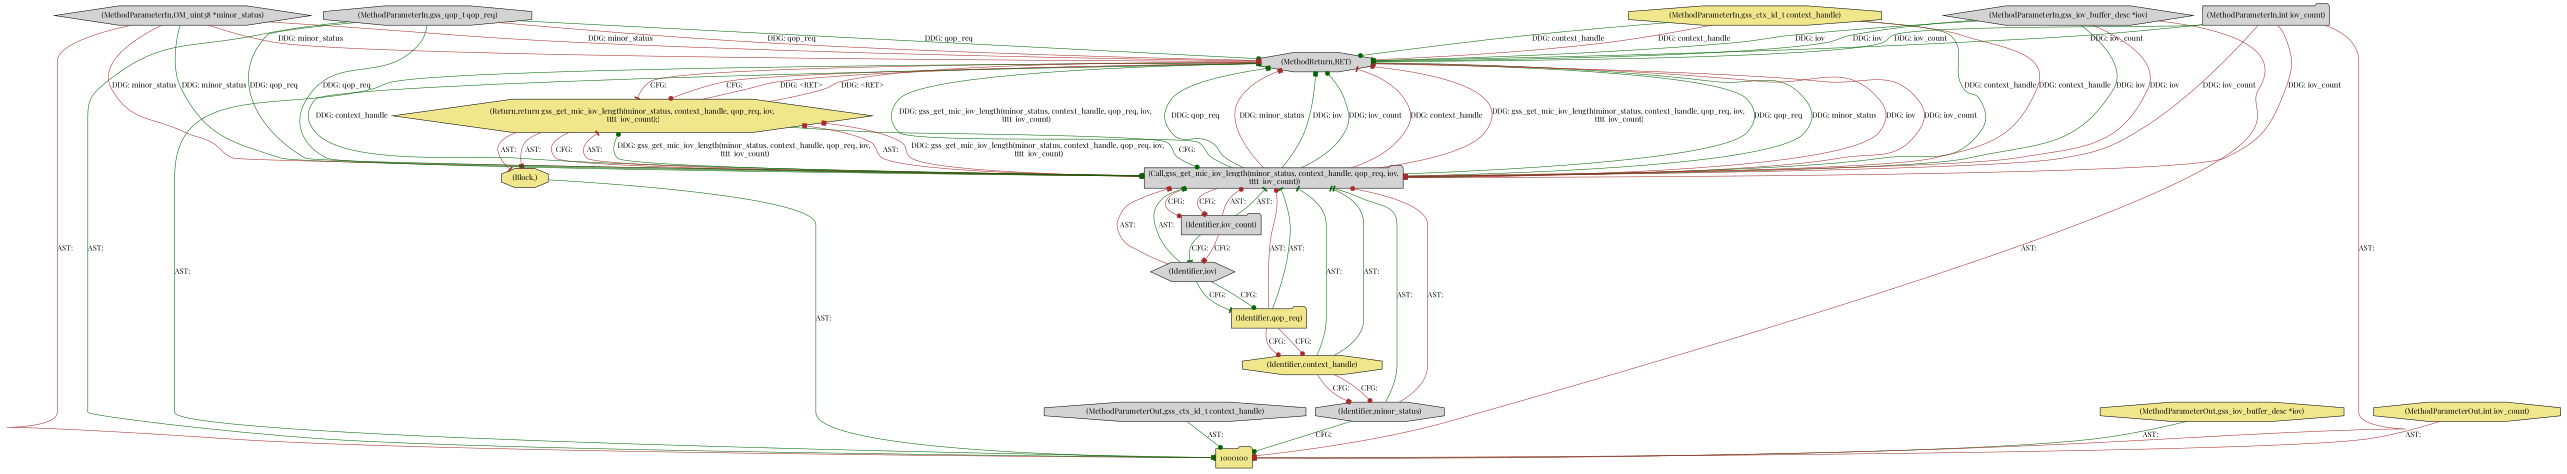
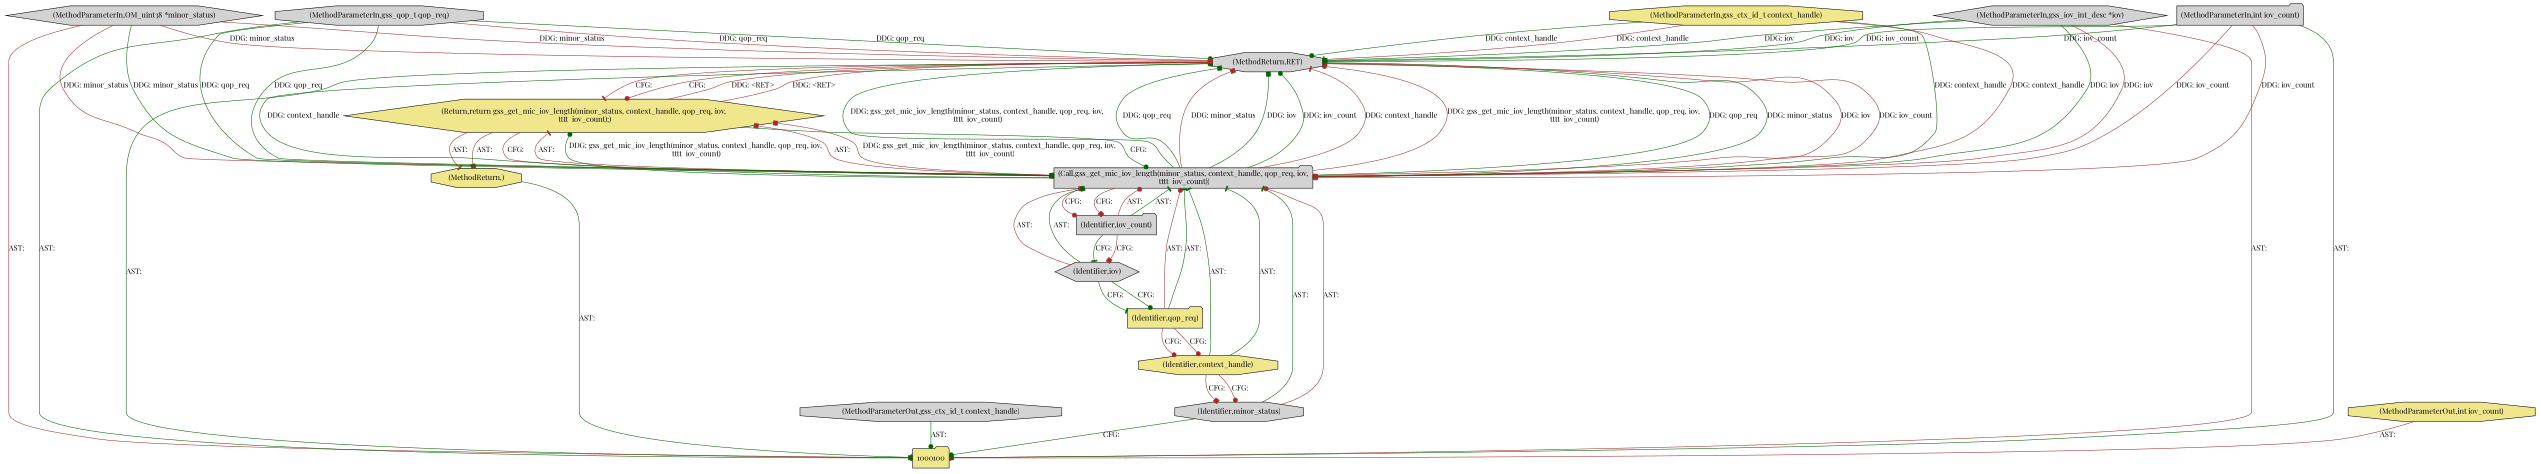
node "(MethodParameterIn,gss_iov_buffer_desc *iov)": label "(MethodParameterIn,gss_iov_buffer_desc *iov)" -> "(MethodParameterIn,gss_iov_int_desc *iov)"
node "(Block,)": label "(Block,)" -> "(MethodReturn,)"
node "(MethodParameterOut,gss_iov_buffer_desc *iov)": removed
edge "(MethodParameterIn,int iov_count)" -> "1000100": color brown -> darkgreen
